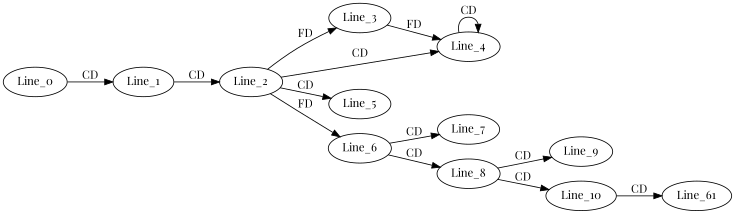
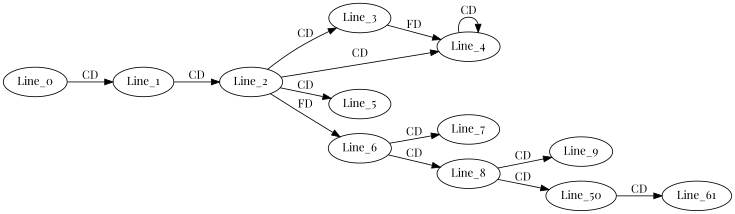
edge "Line_2" -> "Line_3": label "FD" -> "CD"
node "Line_10": label "Line_10" -> "Line_50"
